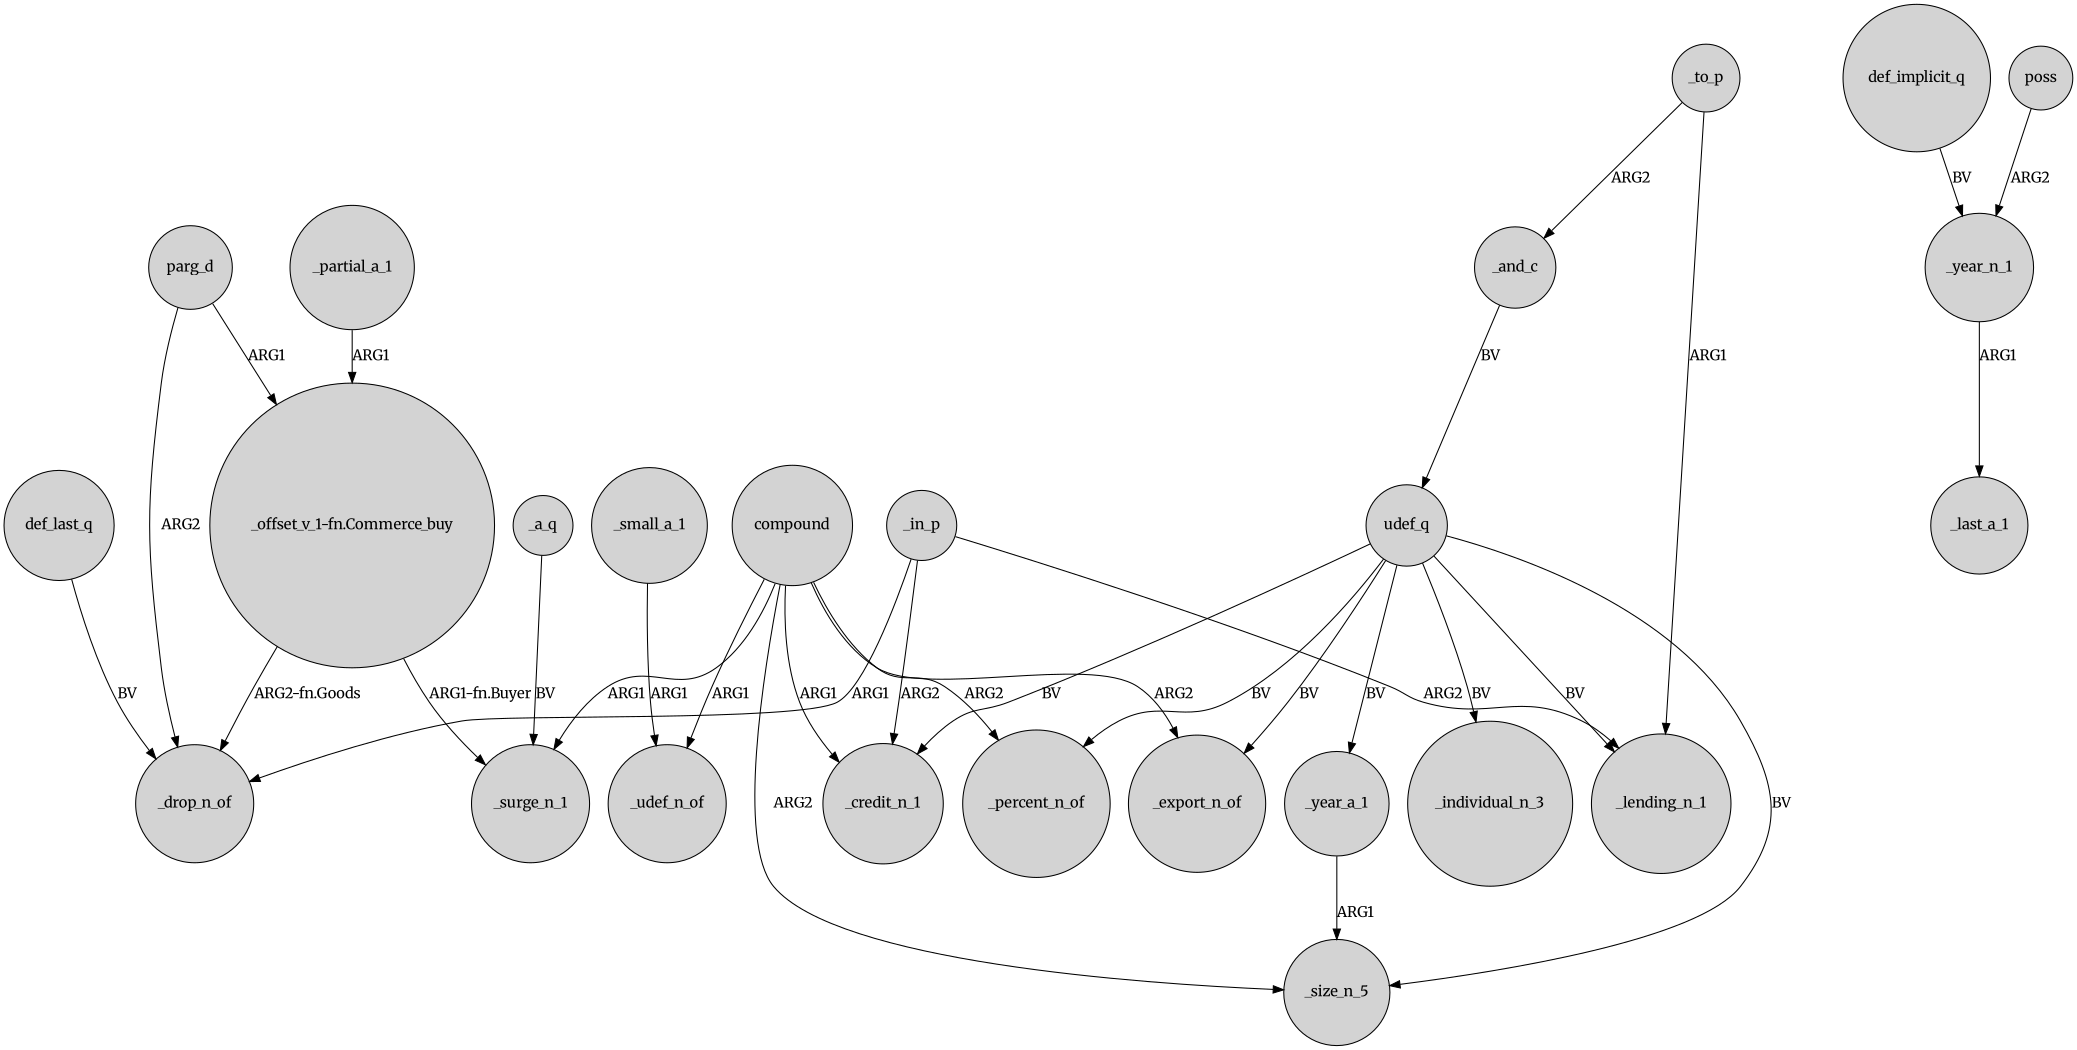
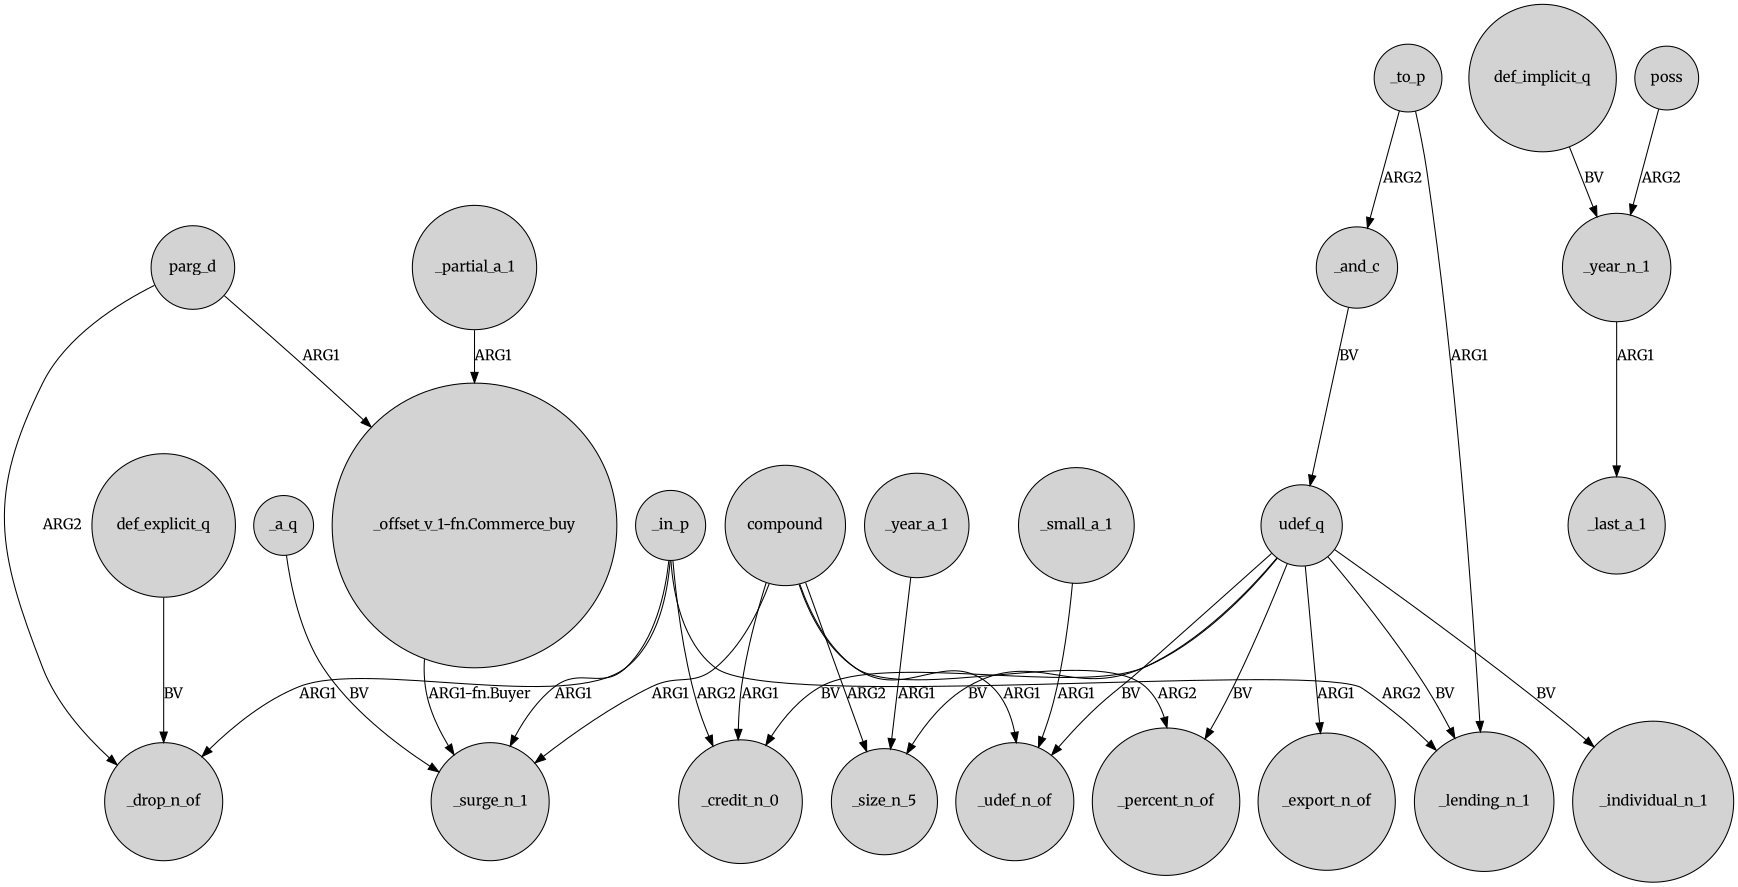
node "def_last_q": label "def_last_q" -> "def_explicit_q"
edge "udef_q" -> "_year_a_1": now "udef_q" -> "_udef_n_of"
edge "_in_p" -> "_surge_n_1": added, label "ARG1"
edge "compound" -> "_export_n_of": removed, label "ARG2"
edge "_offset_v_1-fn.Commerce_buy" -> "_drop_n_of": removed, label "ARG2-fn.Goods"
edge "udef_q" -> "_export_n_of": label "BV" -> "ARG1"
node "_credit_n_1": label "_credit_n_1" -> "_credit_n_0"
node "_individual_n_3": label "_individual_n_3" -> "_individual_n_1"
